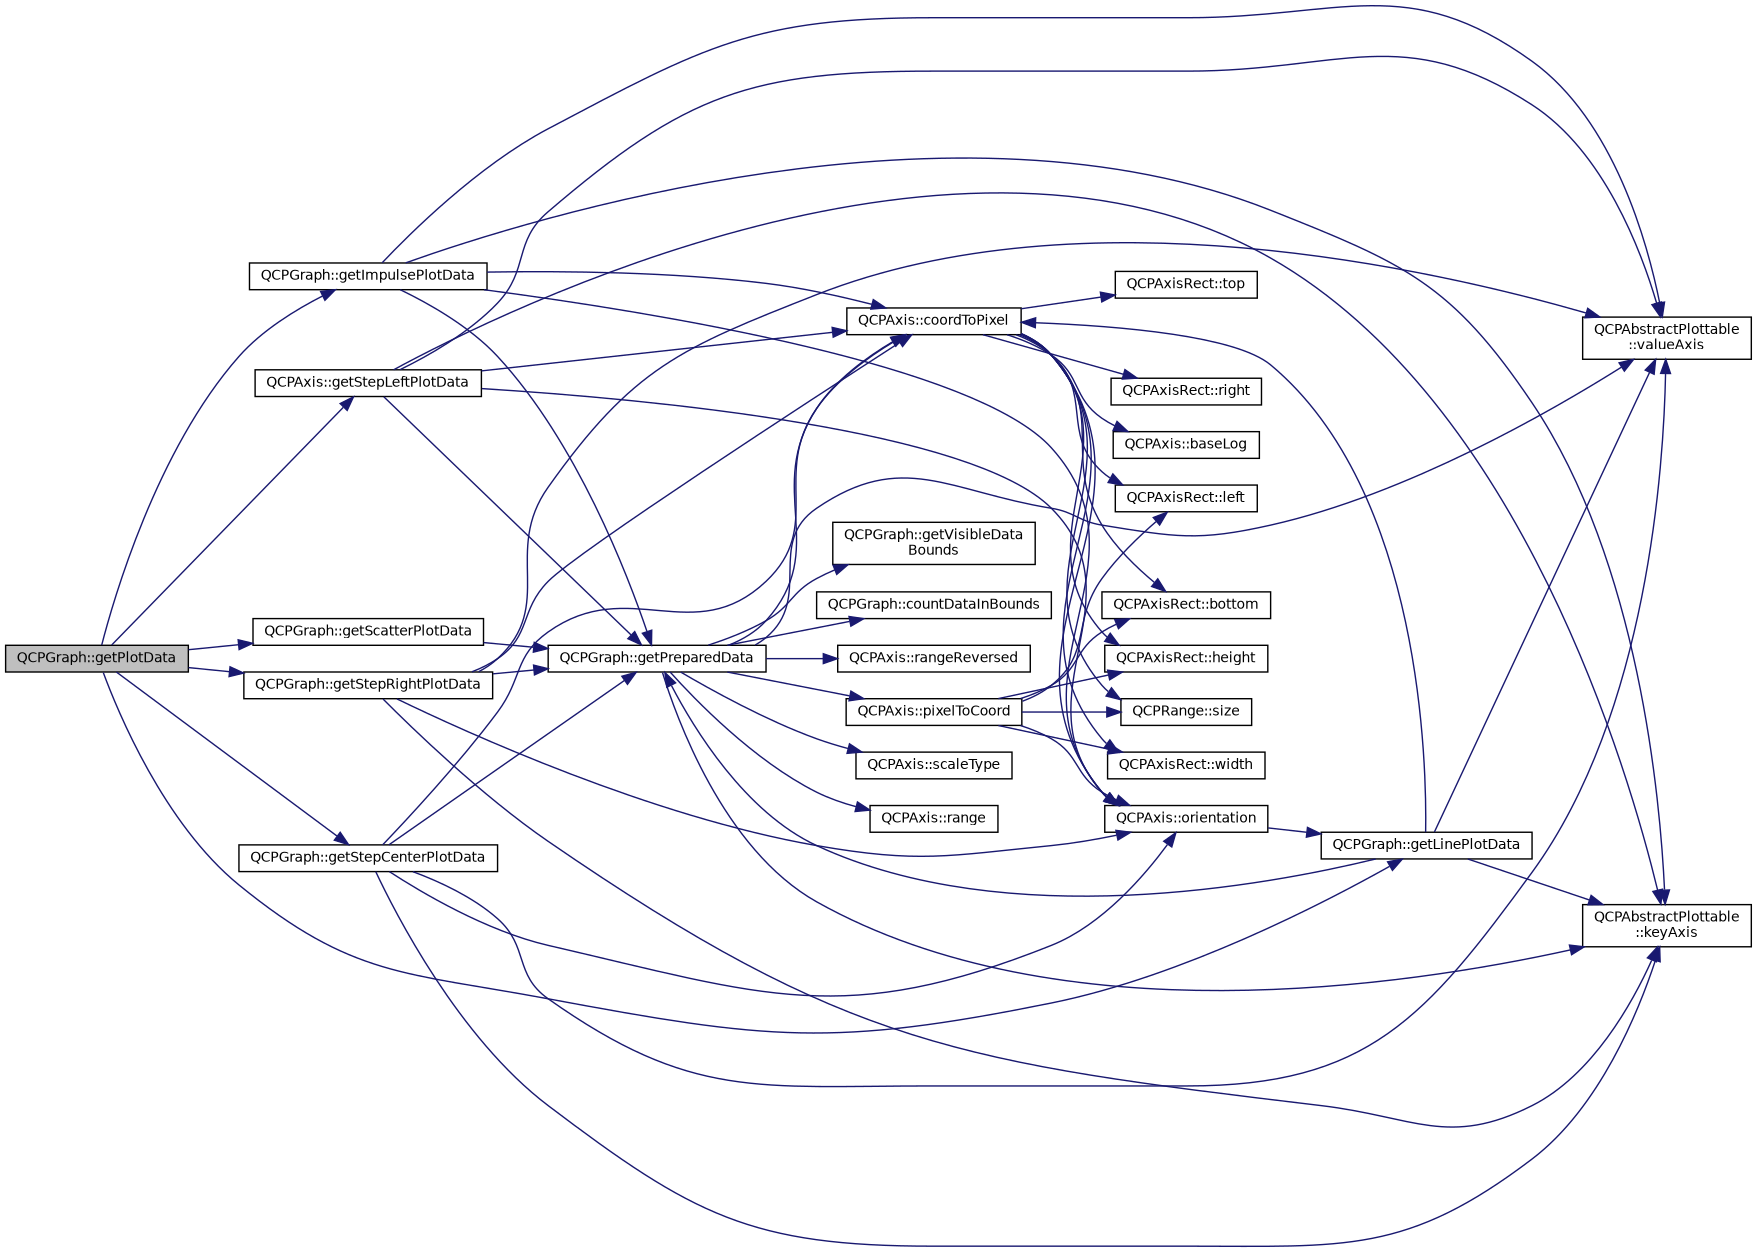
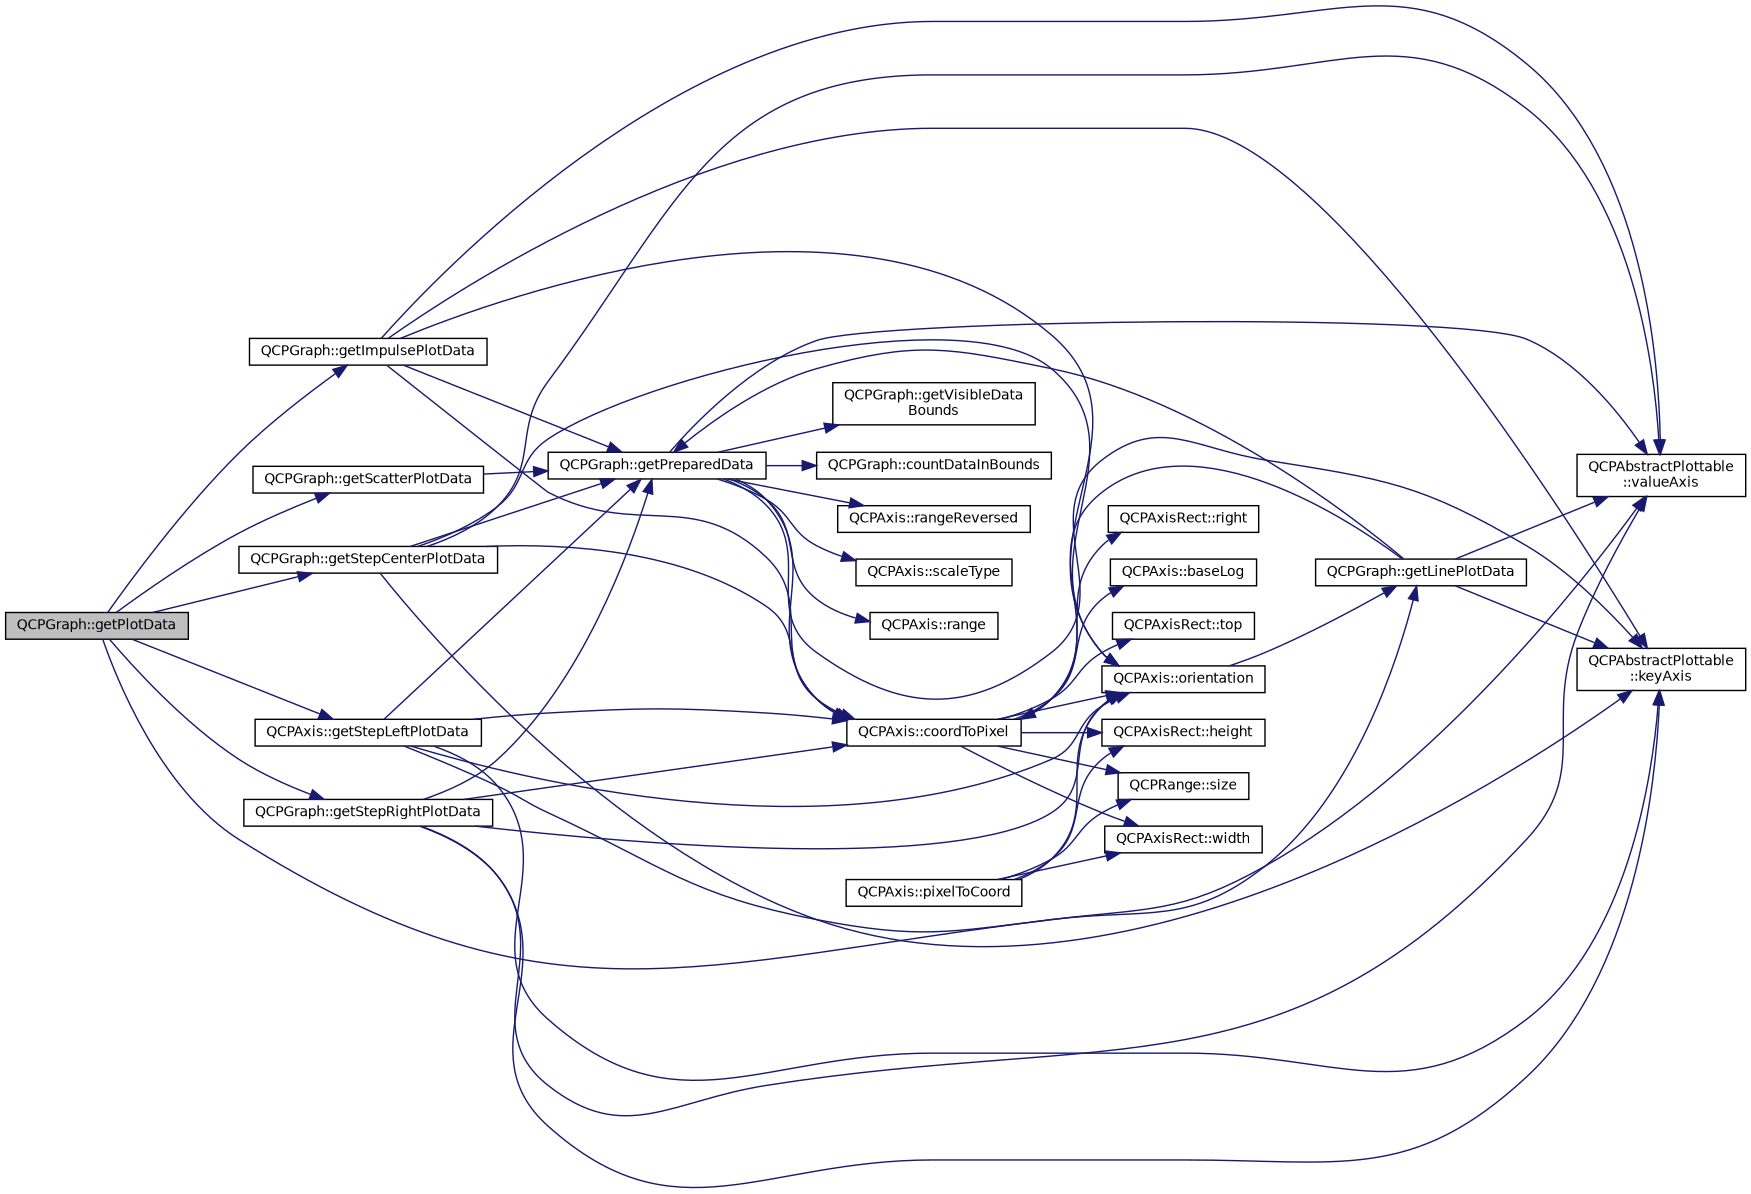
node "QCPAxisRect::left": removed
node "QCPAxisRect::bottom": removed
edge "QCPGraph::getPreparedData" -> "QCPAxis::pixelToCoord": removed
